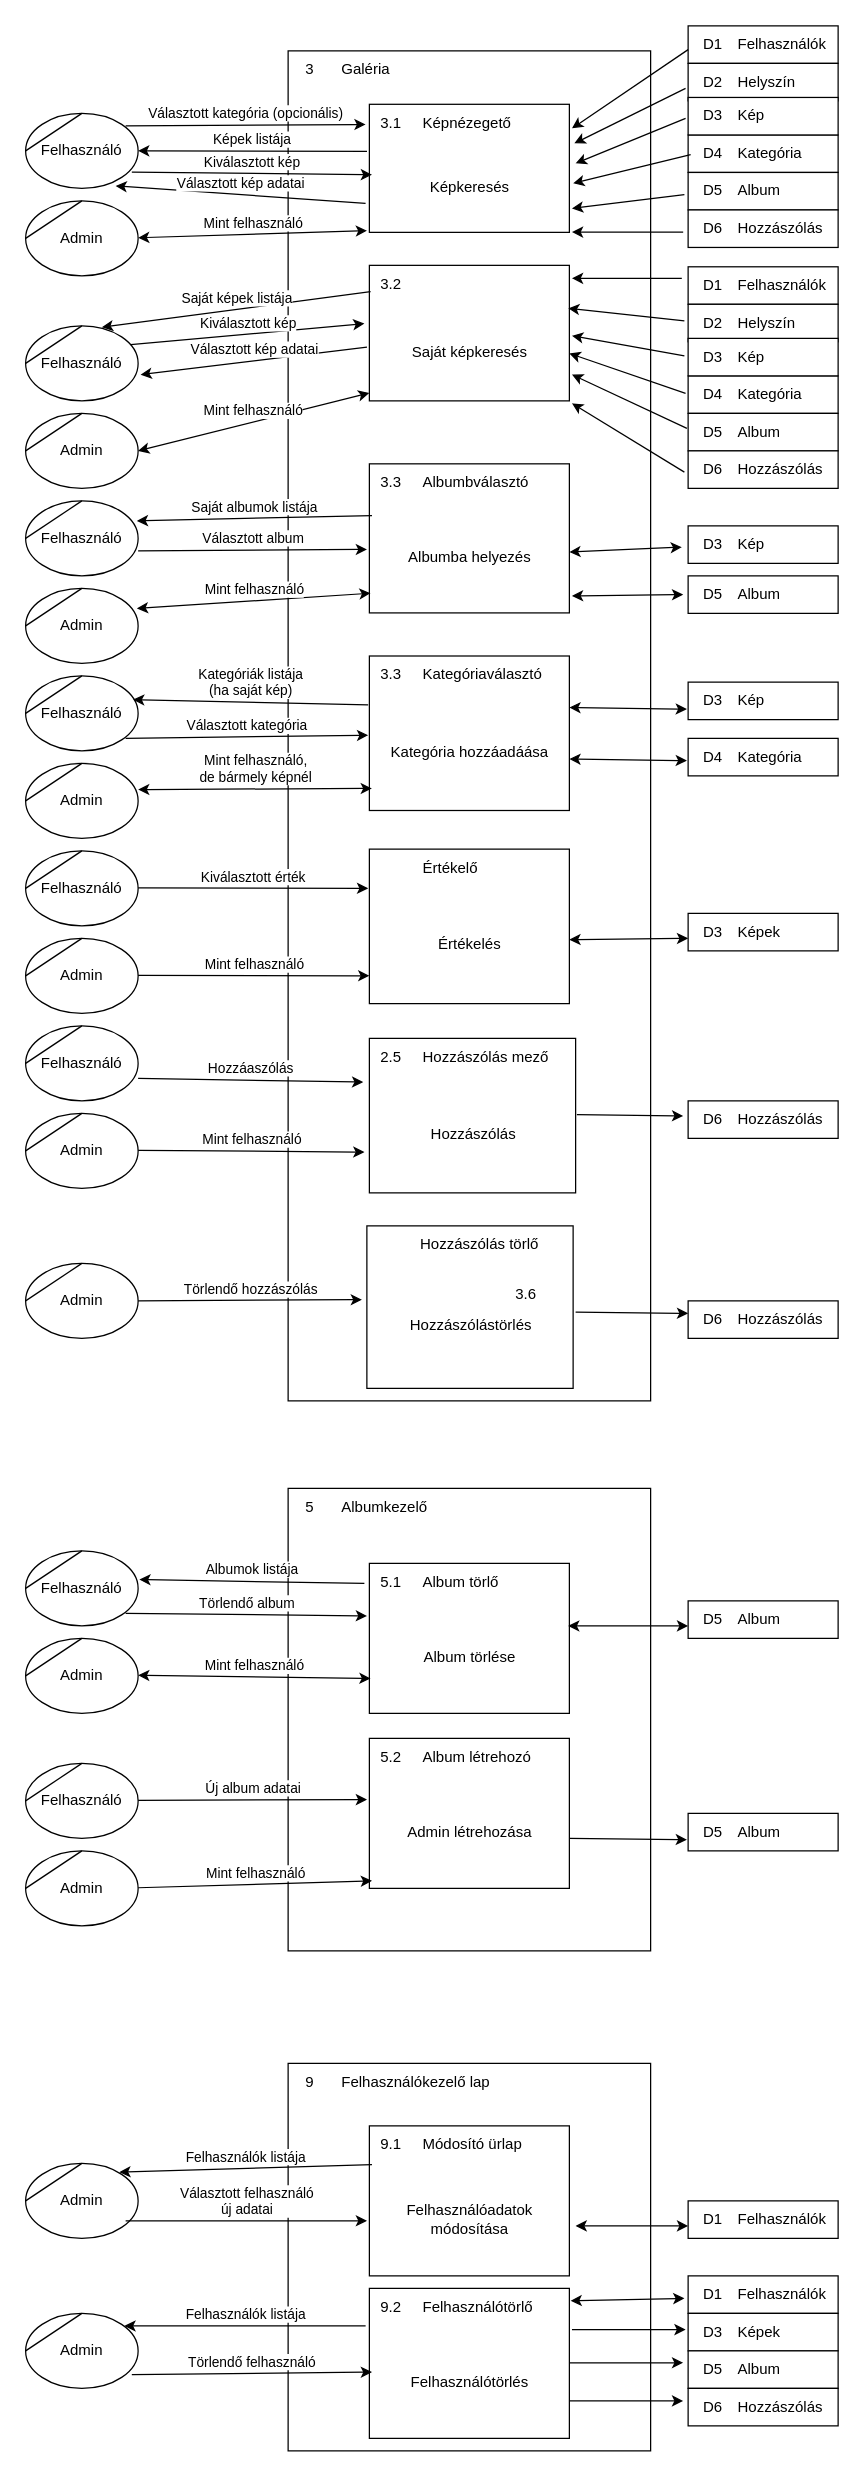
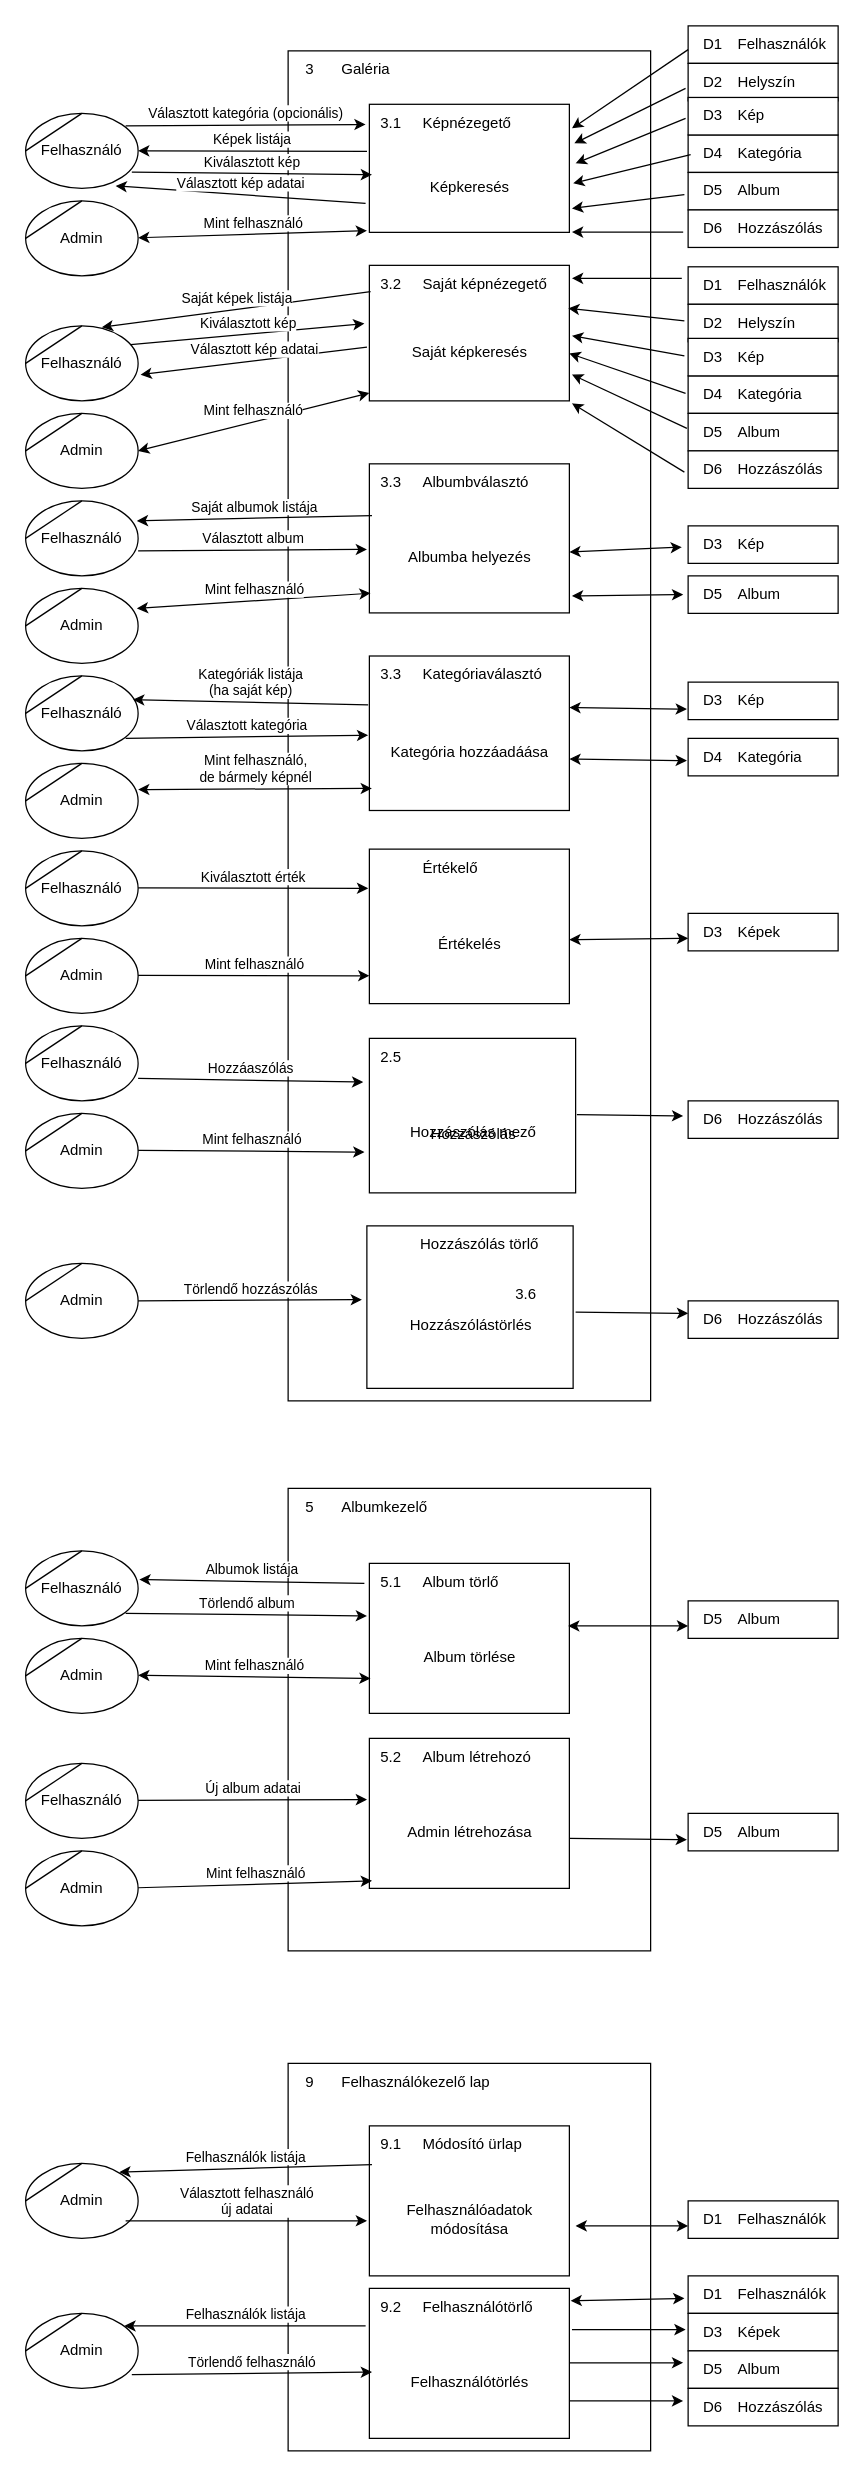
node "Saját képnézegető": added
node "Hozzászólás mező": moved (494, 1057) -> (482, 1132)
